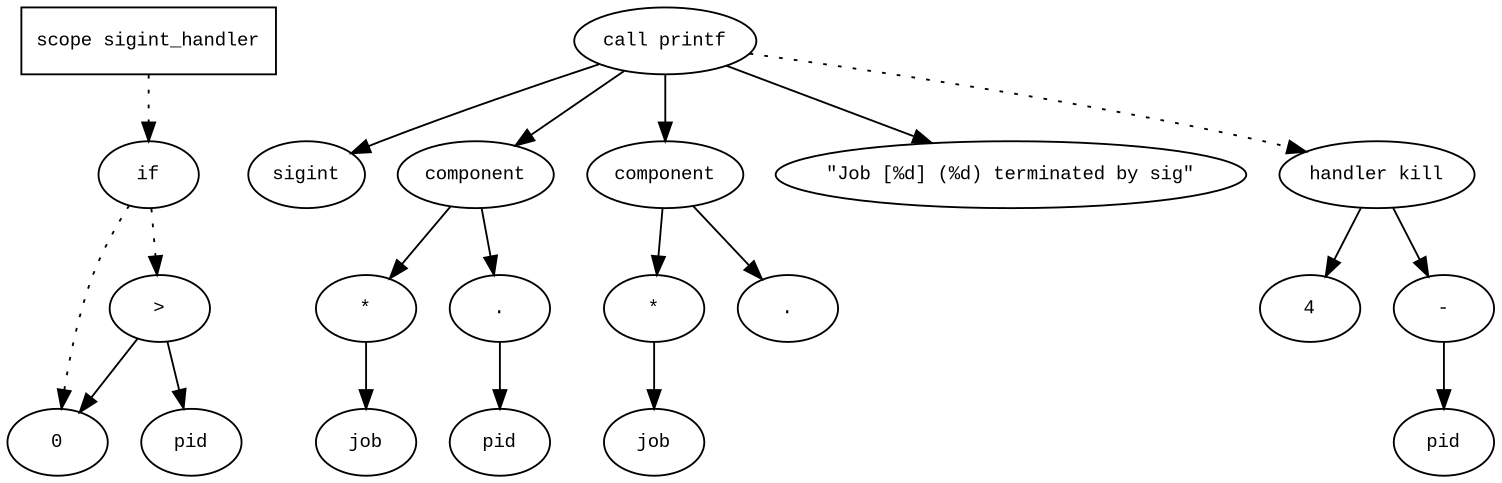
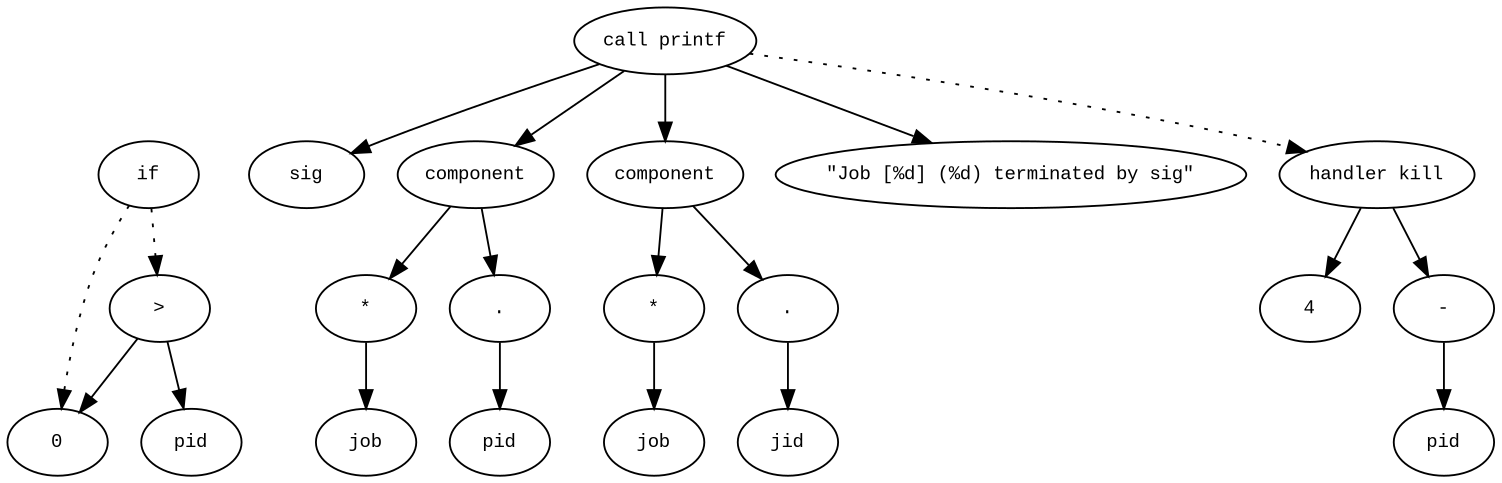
node "scope sigint_handler": removed
node "sigint": label "sigint" -> "sig"
node "jid": added
